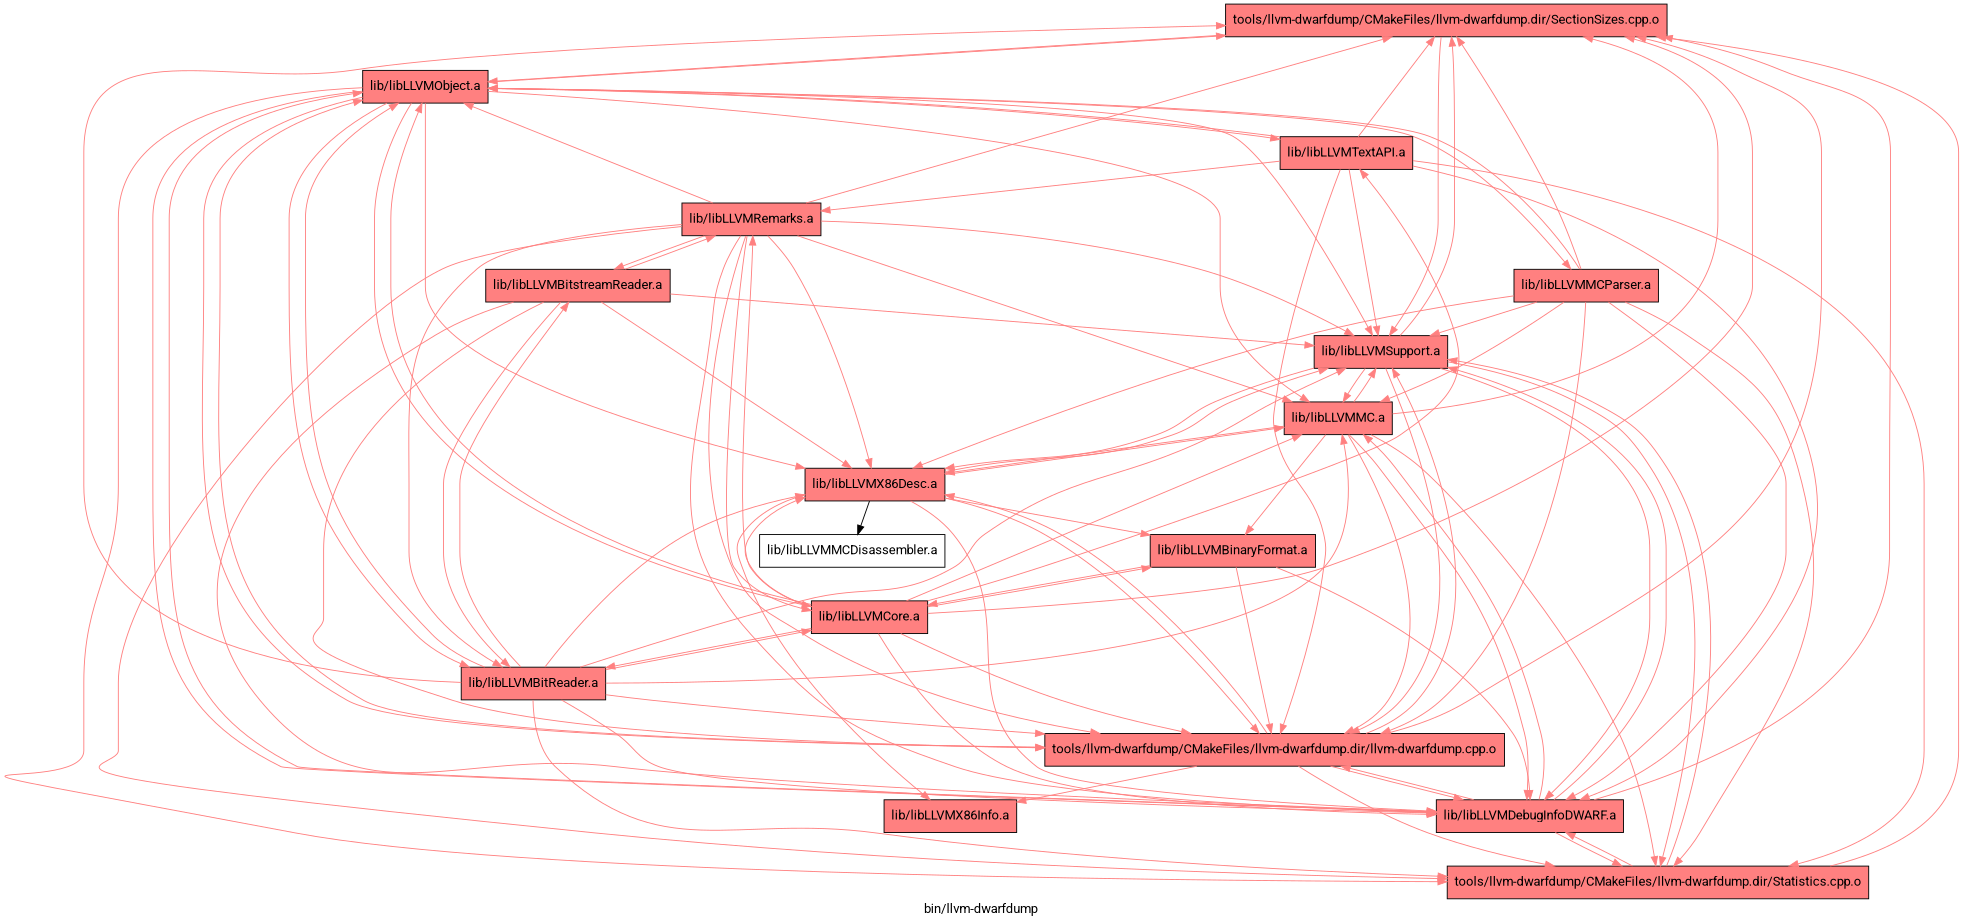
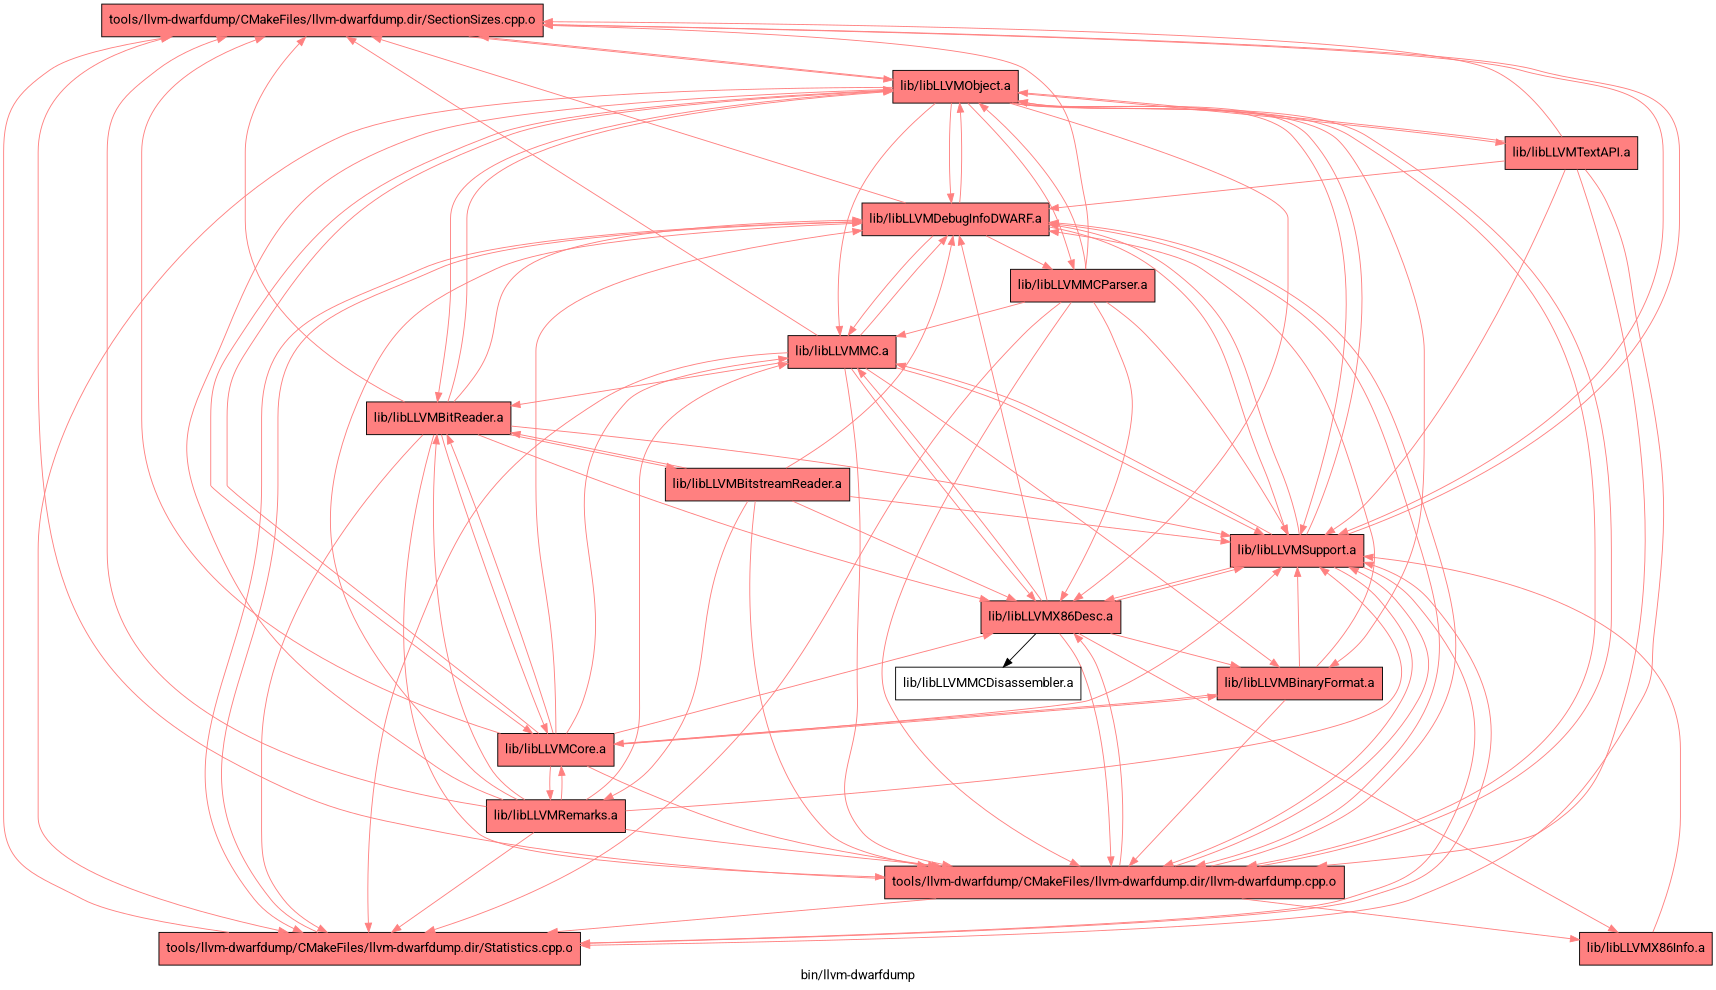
edge "lib/libLLVMTextAPI.a" -> "lib/libLLVMRemarks.a": removed
edge "lib/libLLVMSupport.a" -> "lib/libLLVMObject.a": added
edge "lib/libLLVMObject.a" -> "lib/libLLVMBinaryFormat.a": added
edge "lib/libLLVMRemarks.a" -> "lib/libLLVMBitstreamReader.a": removed
edge "lib/libLLVMRemarks.a" -> "lib/libLLVMX86Desc.a": removed
edge "lib/libLLVMCore.a" -> "lib/libLLVMTextAPI.a": now "lib/libLLVMCore.a" -> "lib/libLLVMSupport.a"
edge "lib/libLLVMMCParser.a" -> "lib/libLLVMDebugInfoDWARF.a": reversed
edge "lib/libLLVMBinaryFormat.a" -> "lib/libLLVMSupport.a": added
edge "lib/libLLVMX86Info.a" -> "lib/libLLVMSupport.a": added
edge "lib/libLLVMBitReader.a" -> "lib/libLLVMMC.a": reversed
